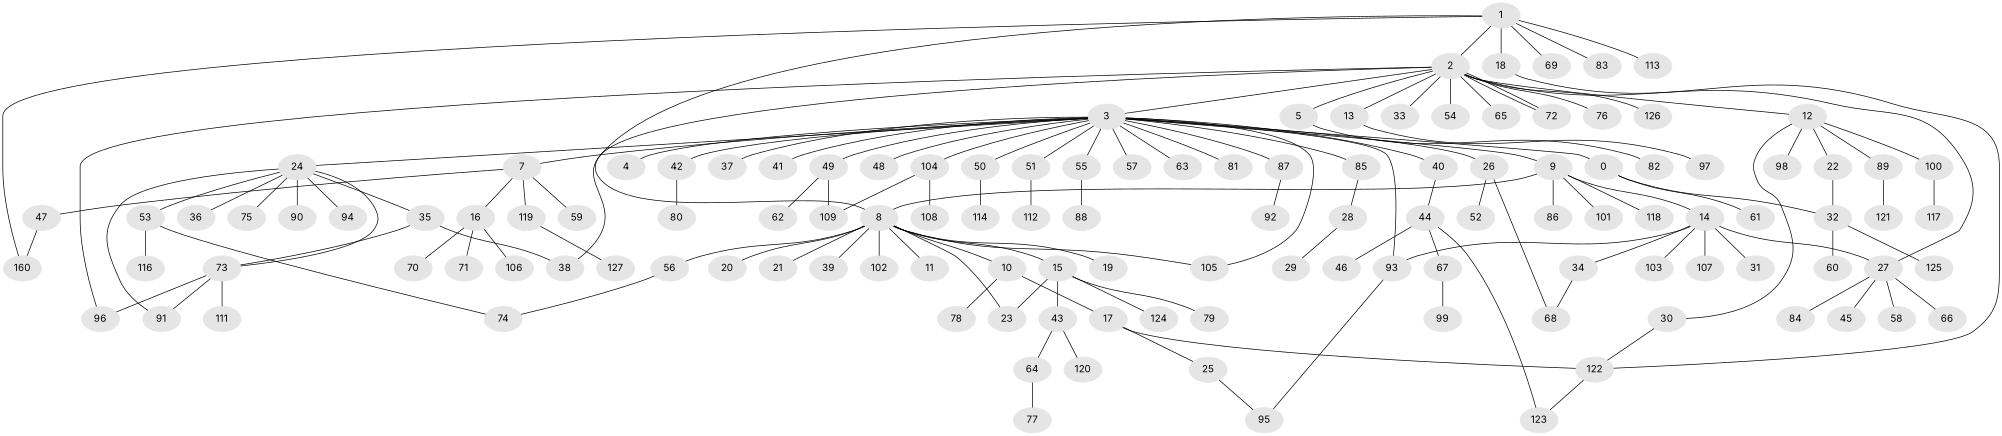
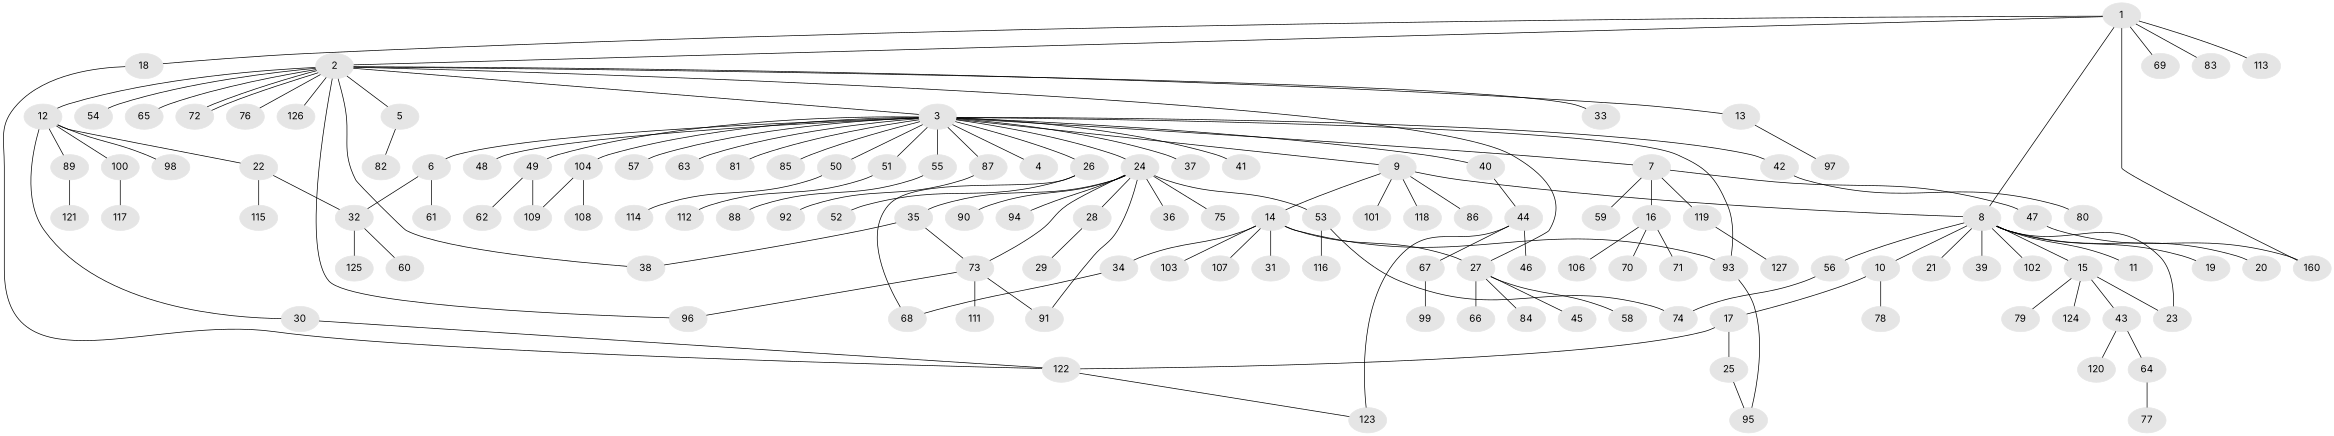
node "0": label "0" -> "6"
edge "85" -- "28": now "24" -- "28"
node "115": added
node "105": removed
